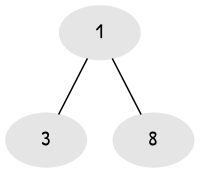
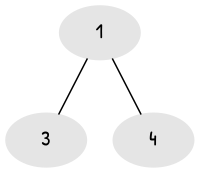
node "8": label "8" -> "4"
